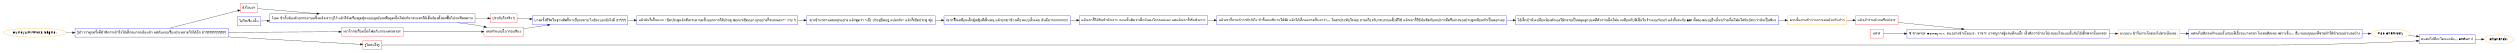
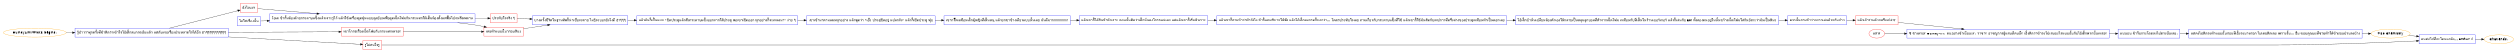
node "พวกนั้นถามข้าว่าอยากเล่นด้วยกันป่าว": color orange -> blue
node "แล้ว?": shape box -> ellipse
node "แน่นอน ข้ารีบกระโดดลงไปตรงนั้นเลย!": color orange -> blue
